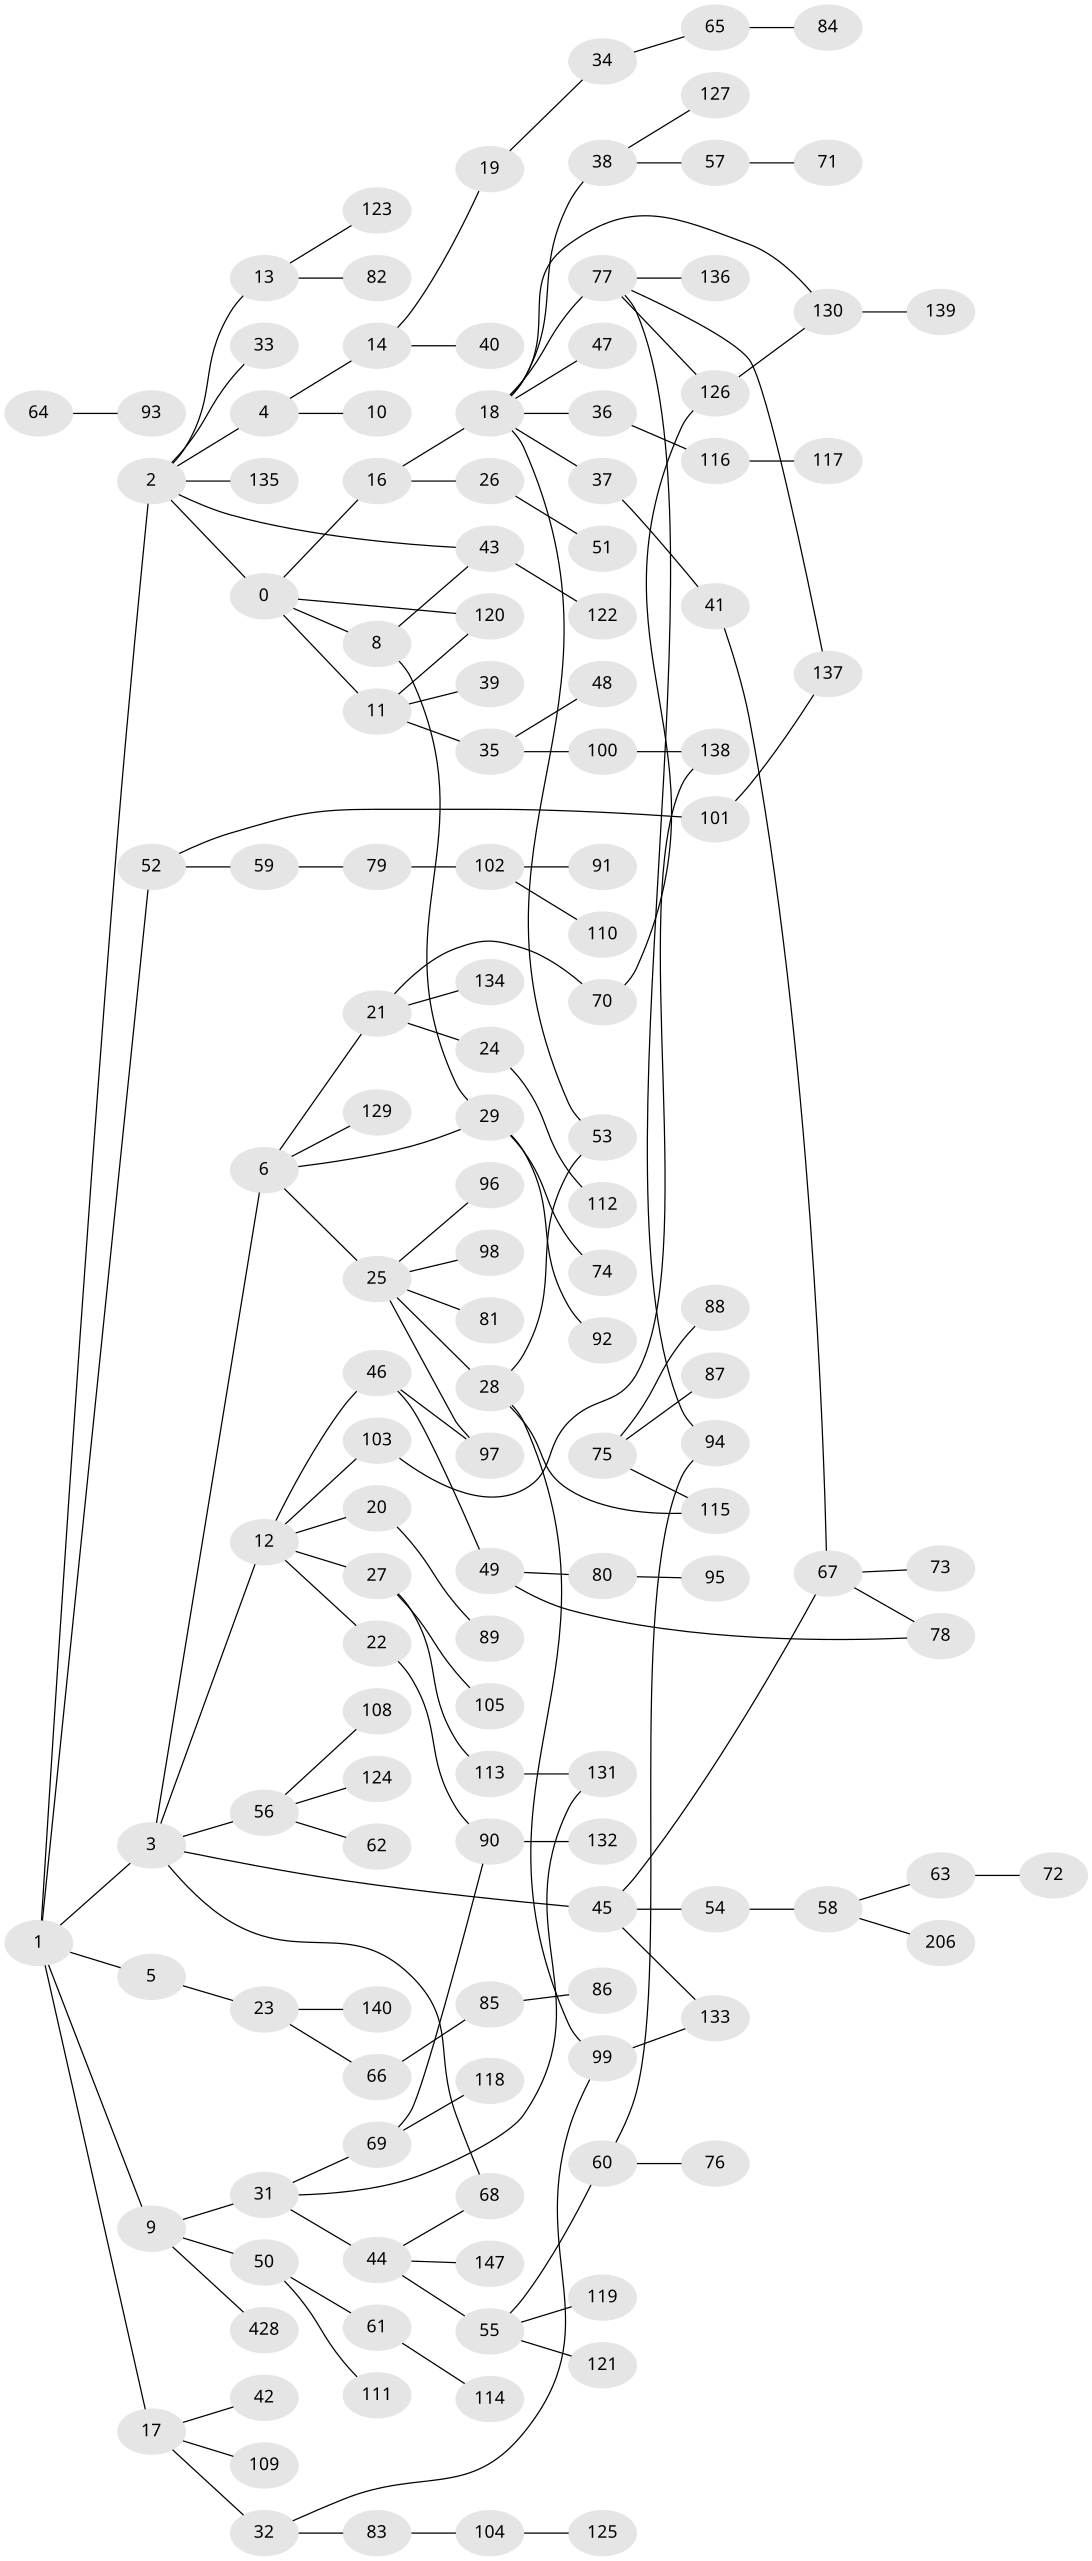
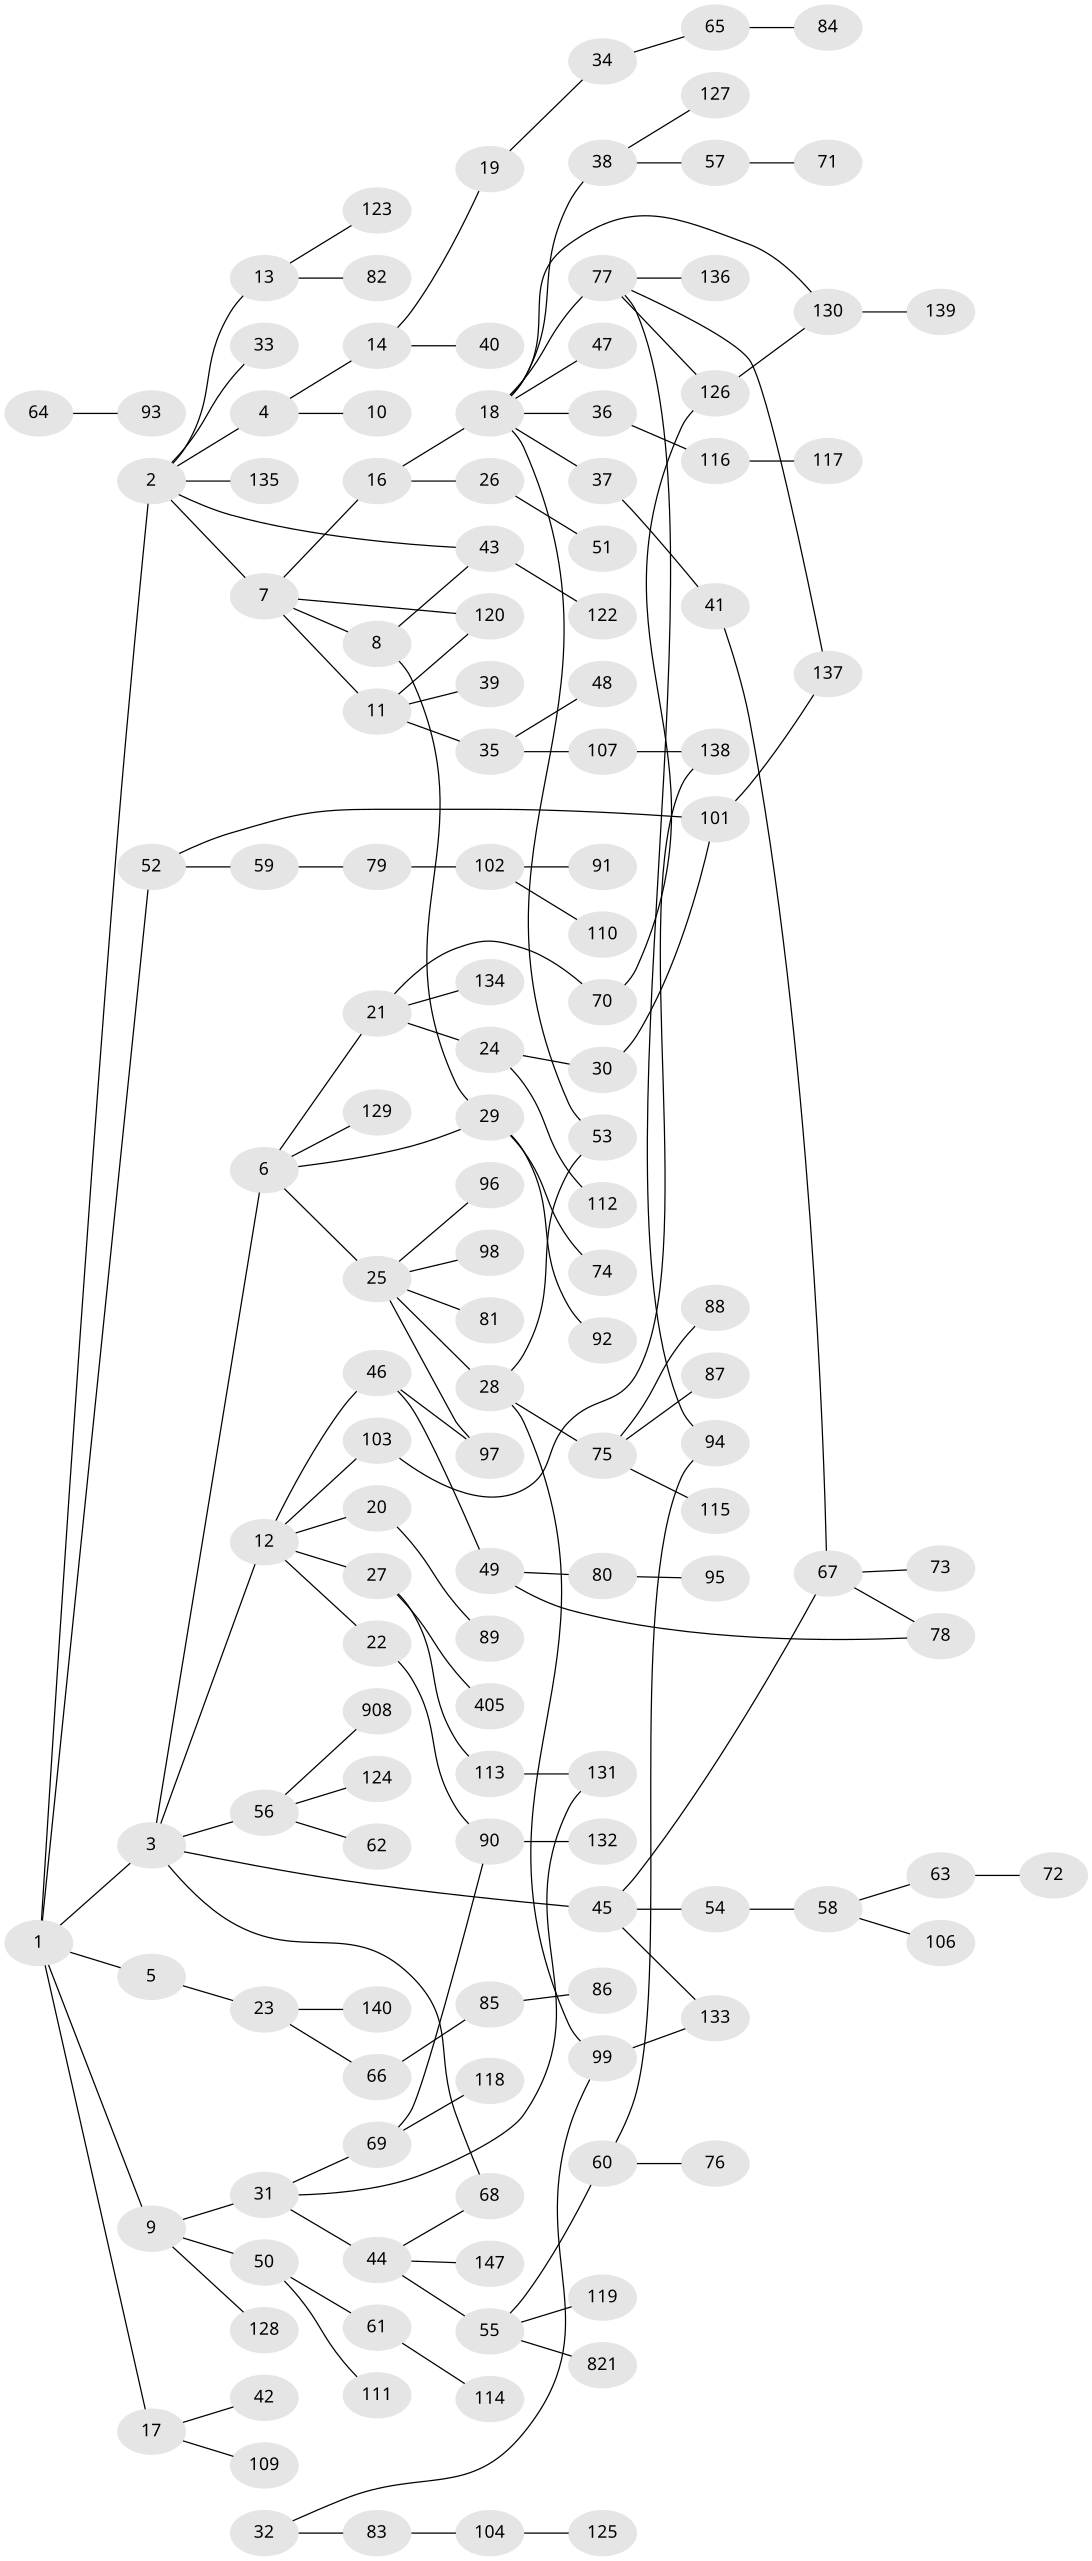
node "0": label "0" -> "7"
node "100": label "100" -> "107"
node "30": added
edge "28" -- "115": now "28" -- "75"
node "105": label "105" -> "405"
node "108": label "108" -> "908"
node "206": label "206" -> "106"
node "428": label "428" -> "128"
node "121": label "121" -> "821"
edge "17" -- "32": removed
